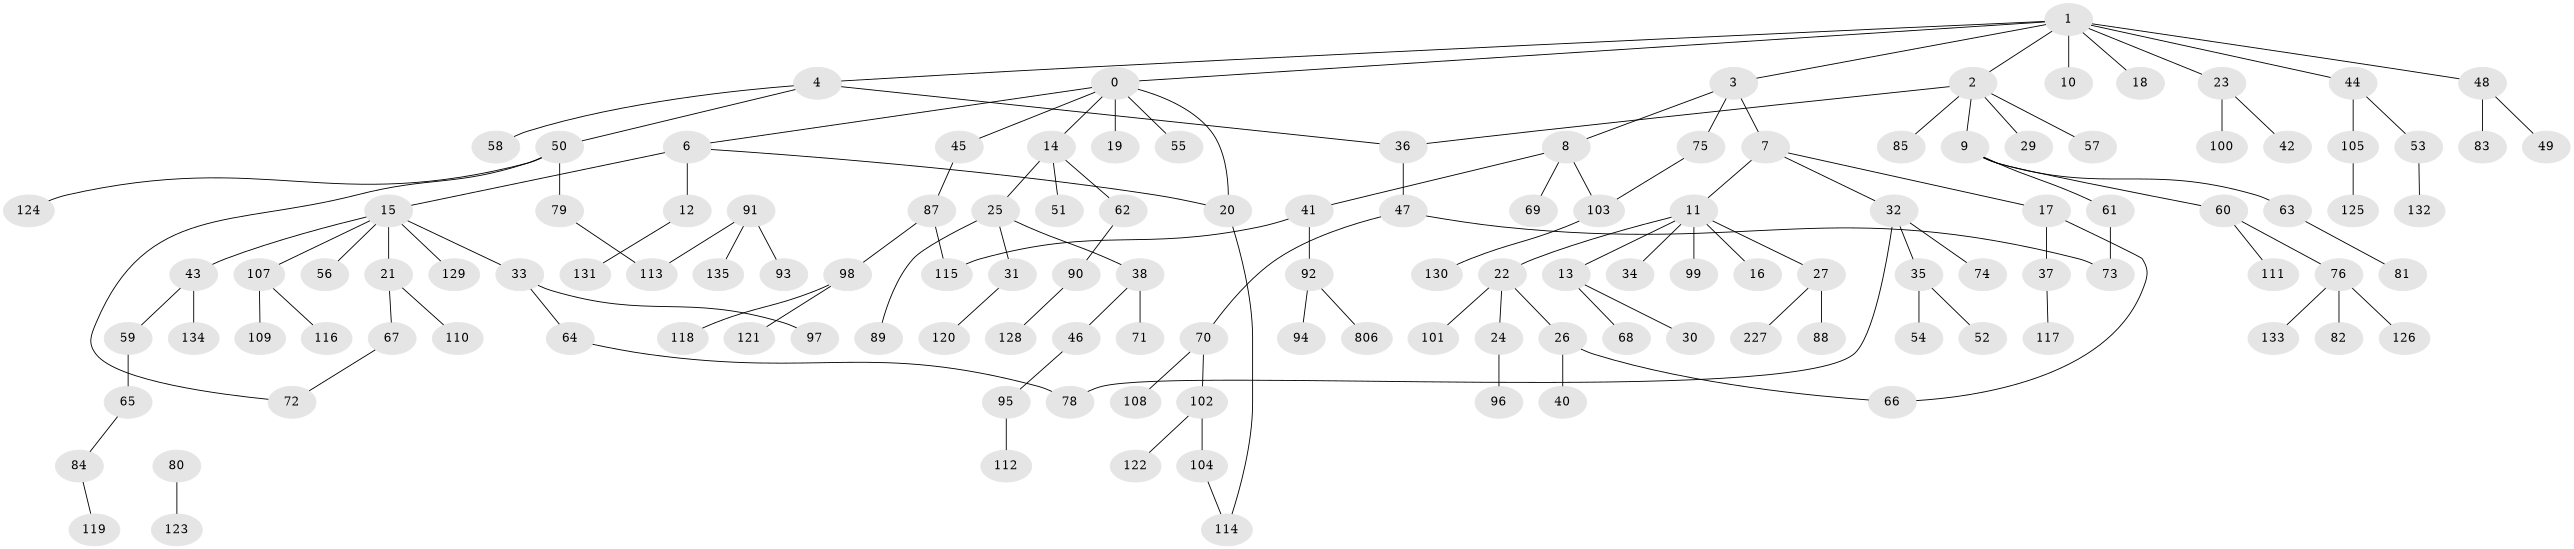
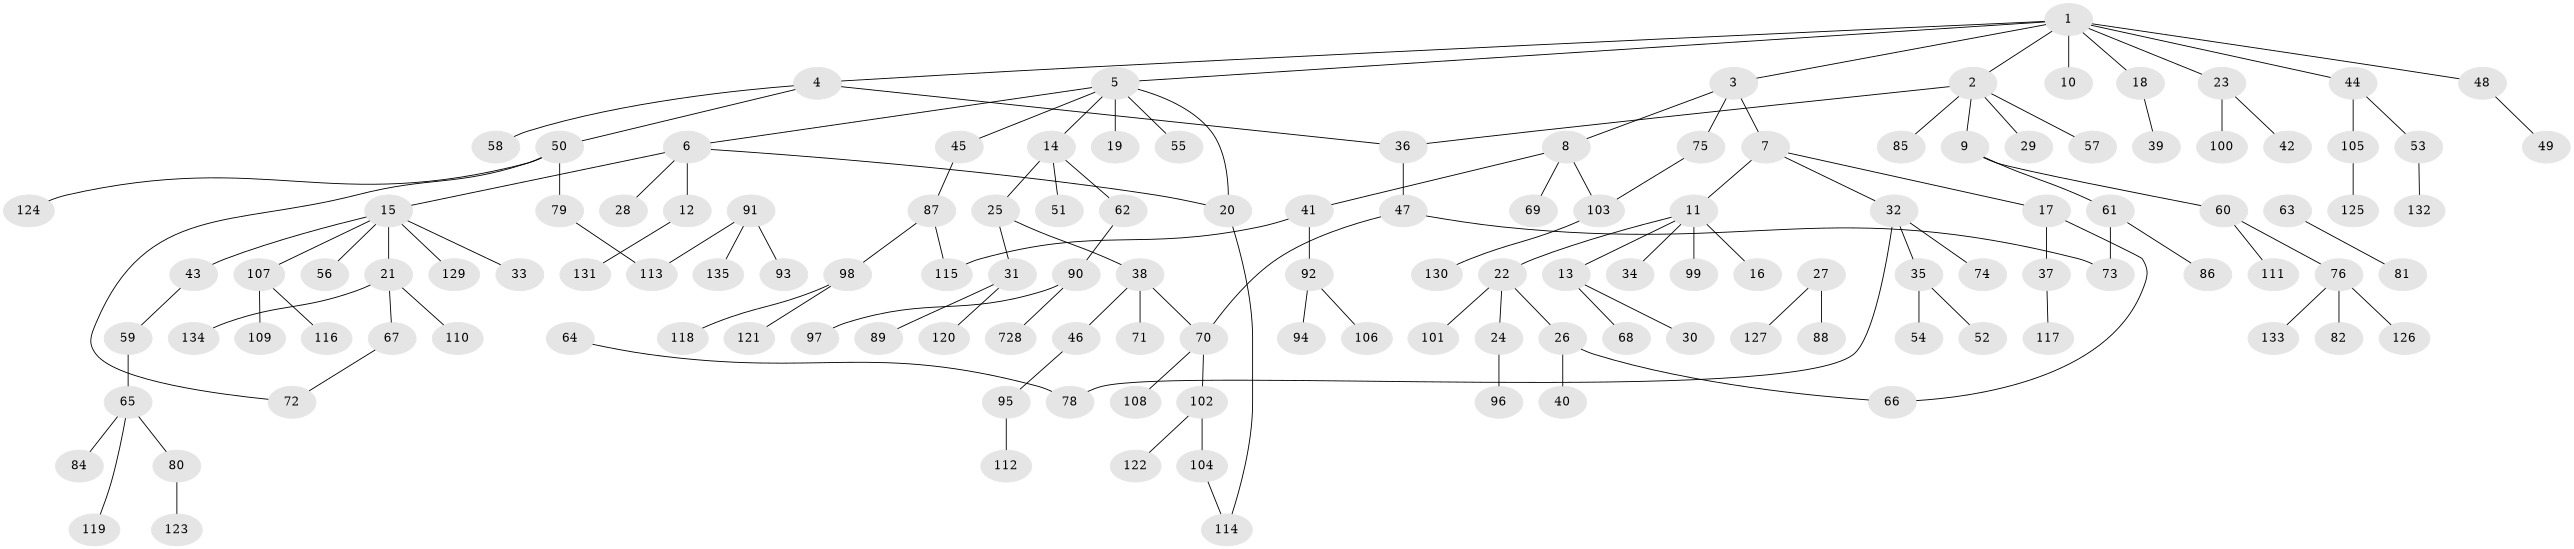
node "0": label "0" -> "5"
node "39": added
node "83": removed
edge "9" -- "63": removed
node "28": added
edge "11" -- "27": removed
edge "25" -- "89": now "31" -- "89"
node "86": added
edge "43" -- "134": now "21" -- "134"
edge "33" -- "64": removed
edge "33" -- "97": now "90" -- "97"
edge "38" -- "70": added
node "128": label "128" -> "728"
node "806": label "806" -> "106"
node "227": label "227" -> "127"
edge "65" -- "80": added
edge "84" -- "119": now "65" -- "119"
